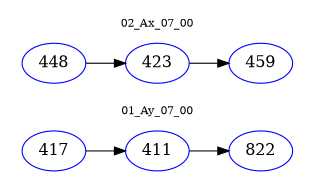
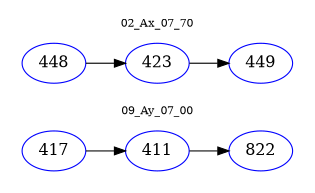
cluster "02_Ax_07_00": label "02_Ax_07_00" -> "02_Ax_07_70"
node "459": label "459" -> "449"
cluster "01_Ay_07_00": label "01_Ay_07_00" -> "09_Ay_07_00"
